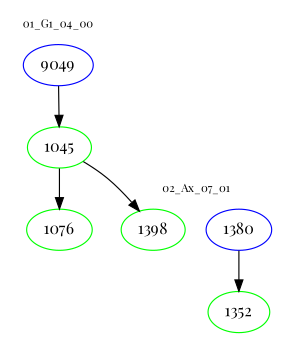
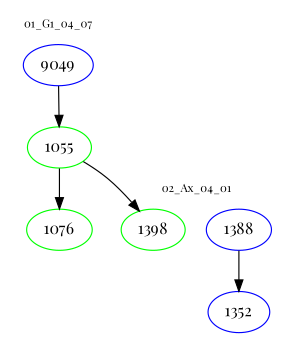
cluster "01_G1_04_00": label "01_G1_04_00" -> "01_G1_04_07"
node "1045": label "1045" -> "1055"
cluster "02_Ax_07_01": label "02_Ax_07_01" -> "02_Ax_04_01"
node "1380": label "1380" -> "1388"
node "1352": color green -> blue
